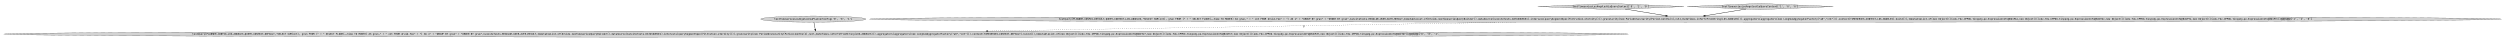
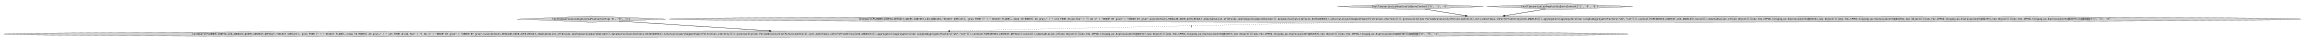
node "testTimeseriesLosAngelesViaPlannerConfig['0', '0', '1']": shape ellipse -> diamond
